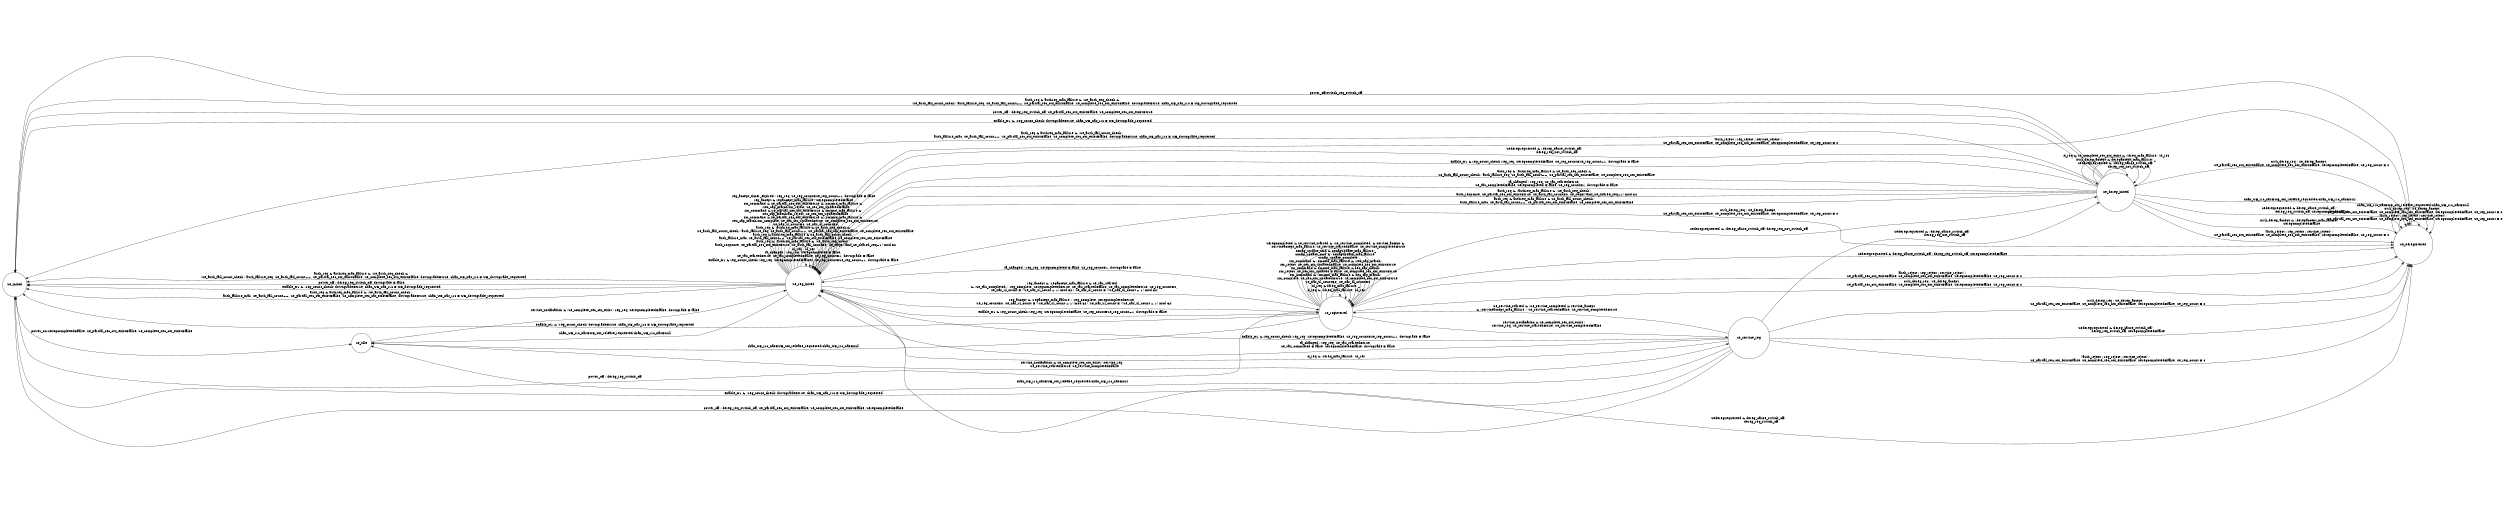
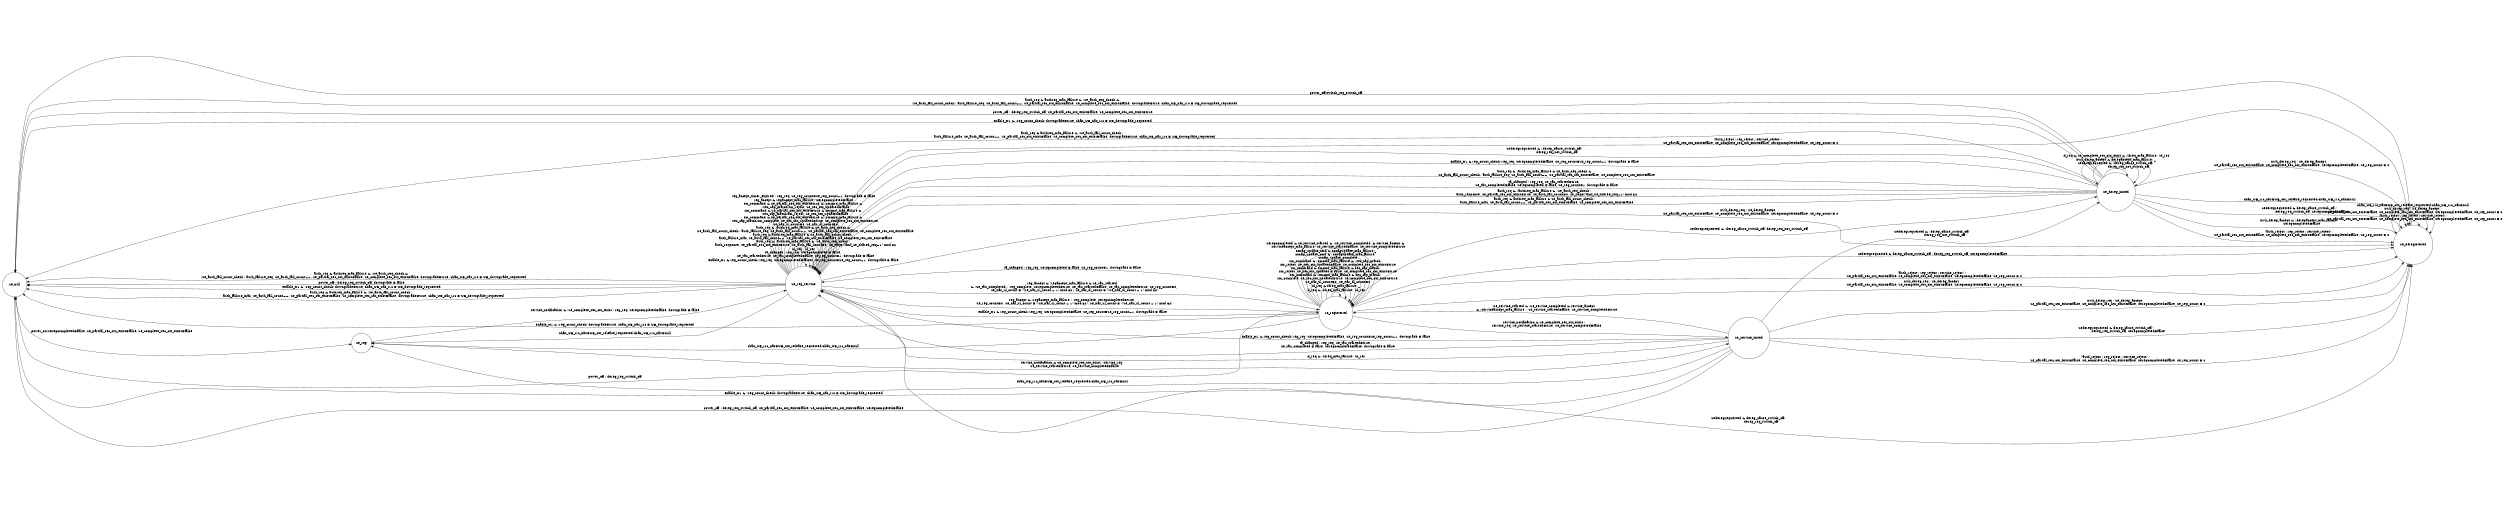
node "ue_reg_inited": label "ue_reg_inited" -> "ue_reg_service"
node "ue_inited": label "ue_inited" -> "ue_null"
node "ue_service_reg": label "ue_service_reg" -> "ue_service_inited"
node "ue_idle": label "ue_idle" -> "ue_reg"
